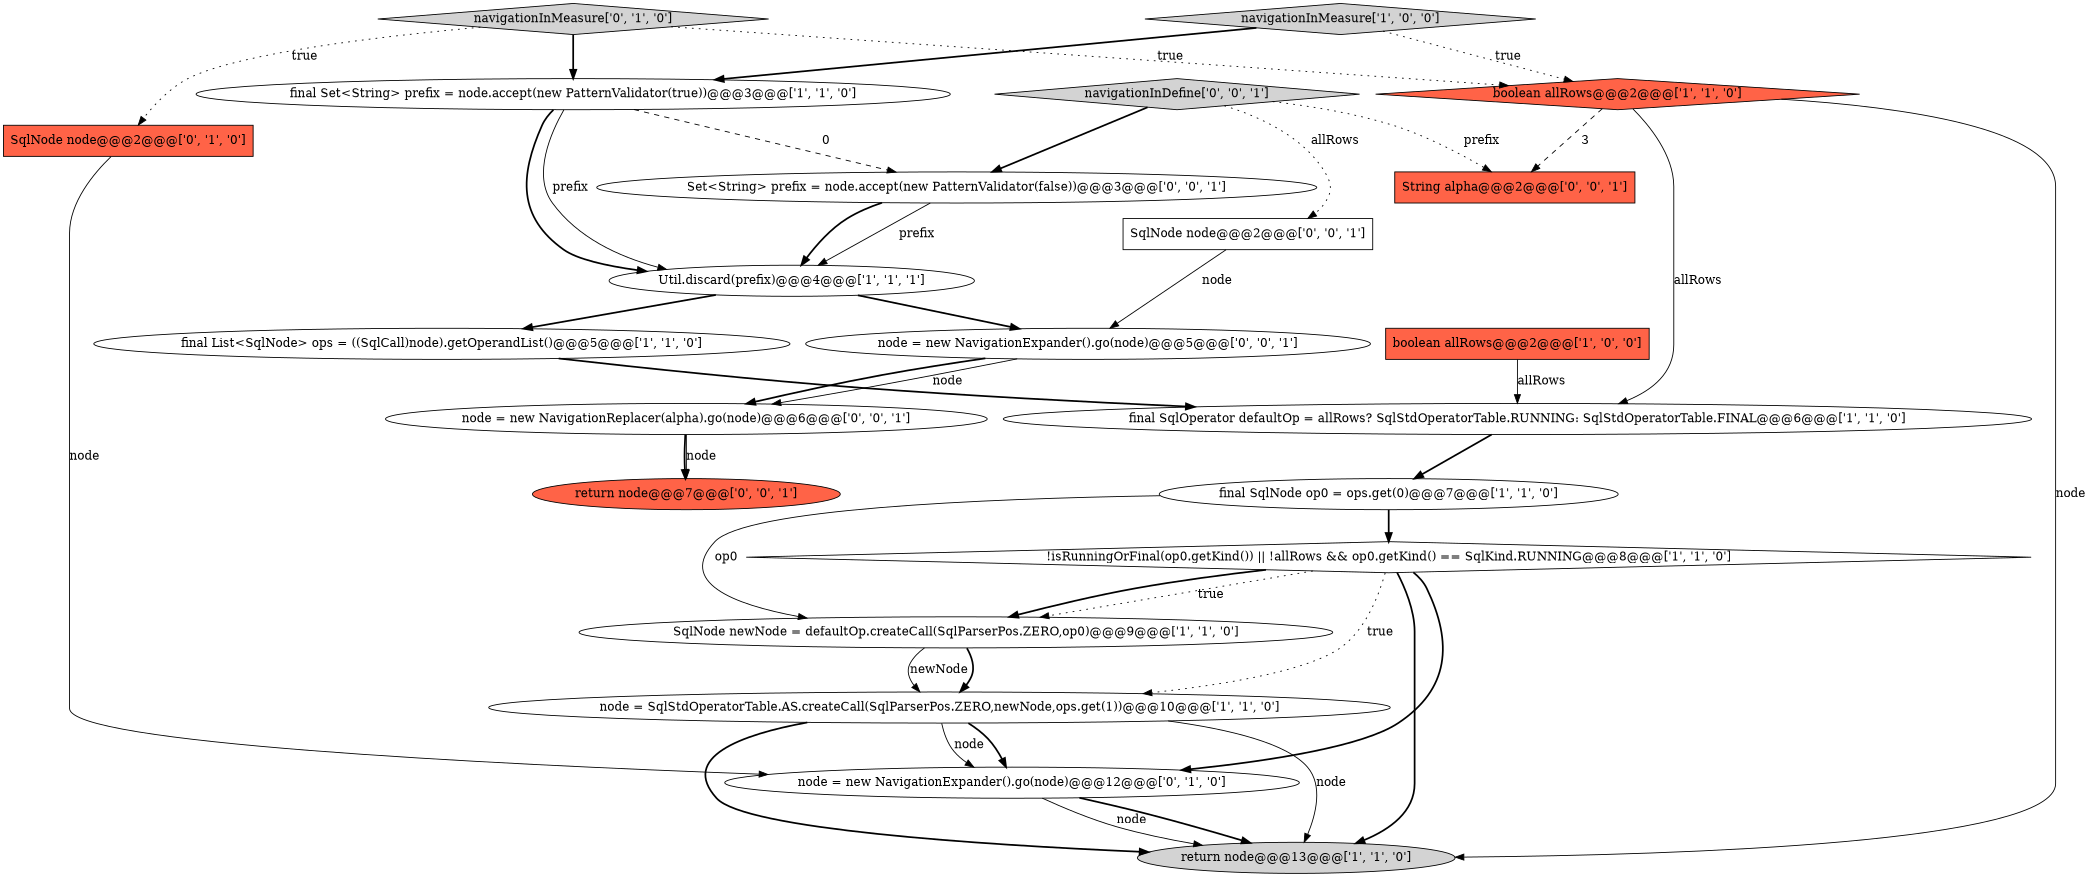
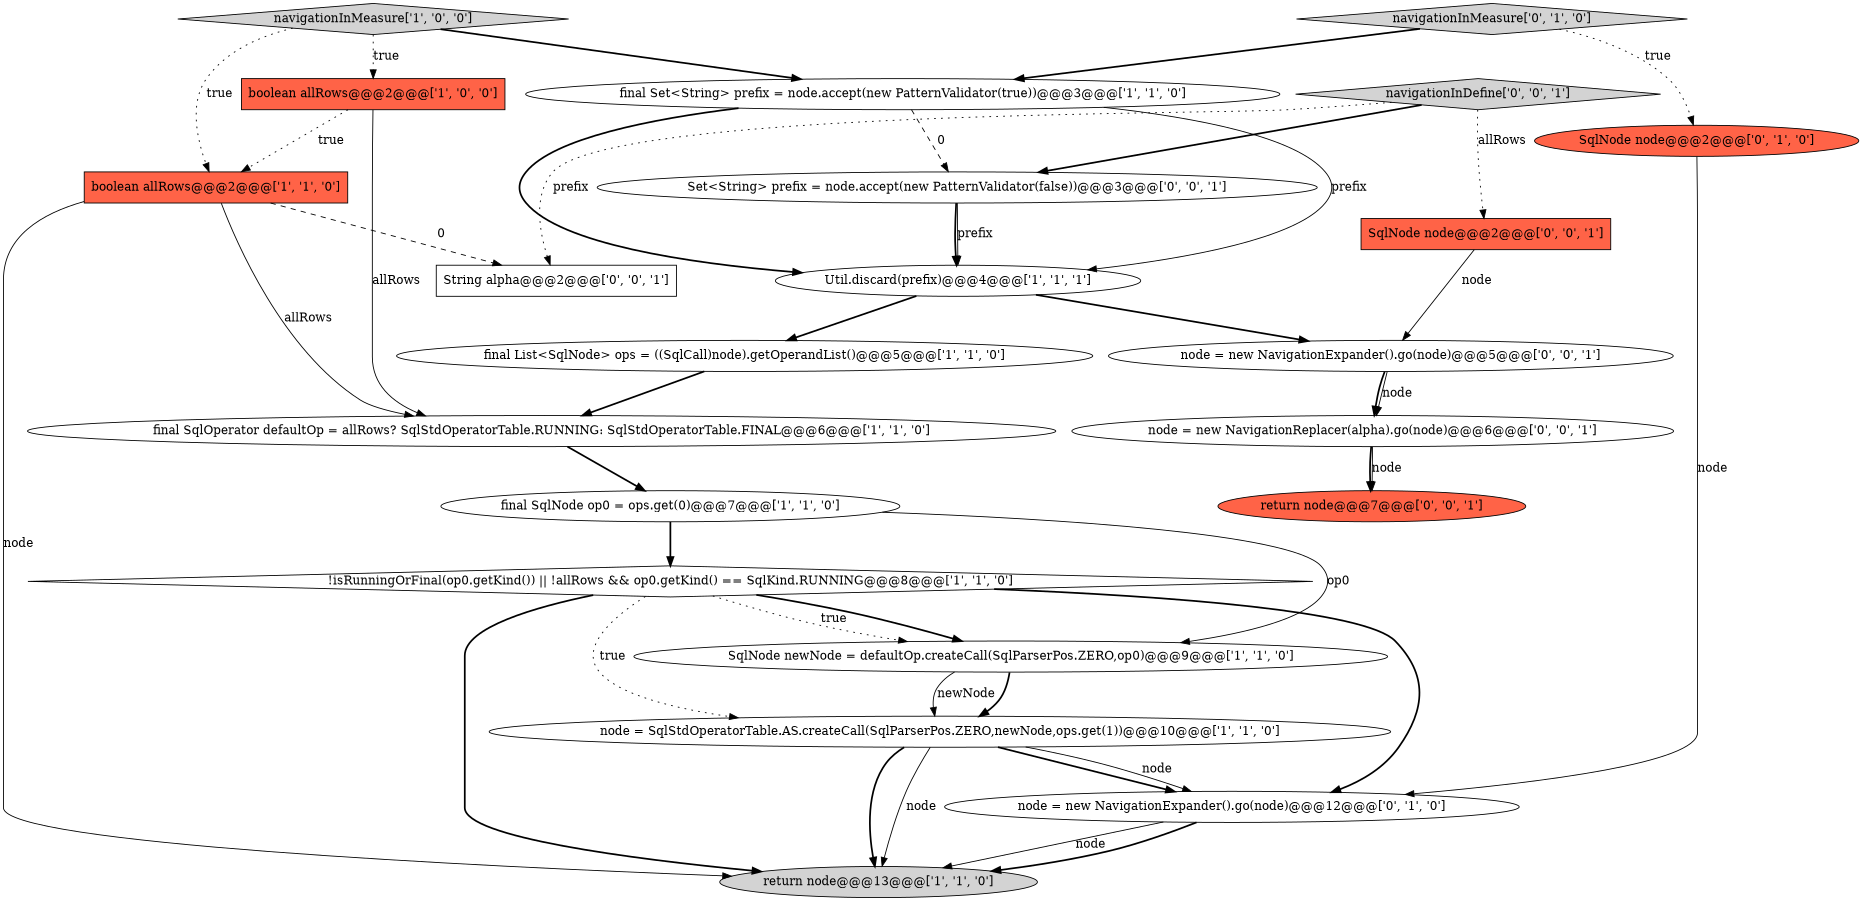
edge "navigationInMeasure['1', '0', '0']" -> "boolean allRows@@@2@@@['1', '0', '0']": added, label "true"
edge "navigationInMeasure['0', '1', '0']" -> "boolean allRows@@@2@@@['1', '1', '0']": now "boolean allRows@@@2@@@['1', '0', '0']" -> "boolean allRows@@@2@@@['1', '1', '0']"
node "boolean allRows@@@2@@@['1', '1', '0']": shape diamond -> box
node "SqlNode node@@@2@@@['0', '1', '0']": shape box -> ellipse
edge "boolean allRows@@@2@@@['1', '1', '0']" -> "String alpha@@@2@@@['0', '0', '1']": label "3" -> "0"
node "String alpha@@@2@@@['0', '0', '1']": fillcolor tomato -> white
node "SqlNode node@@@2@@@['0', '0', '1']": fillcolor white -> tomato
